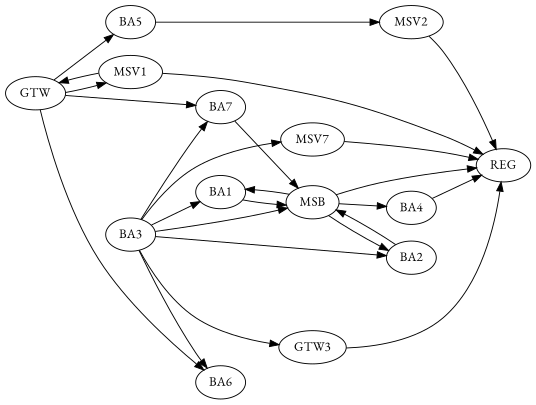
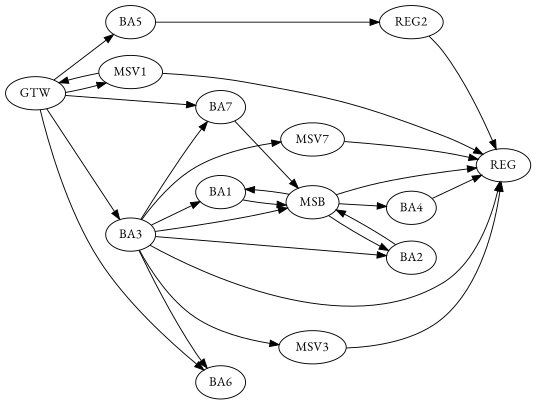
node "MSV2": label "MSV2" -> "REG2"
edge "GTW" -> "BA3": added
edge "BA3" -> "REG": added
node "GTW3": label "GTW3" -> "MSV3"
